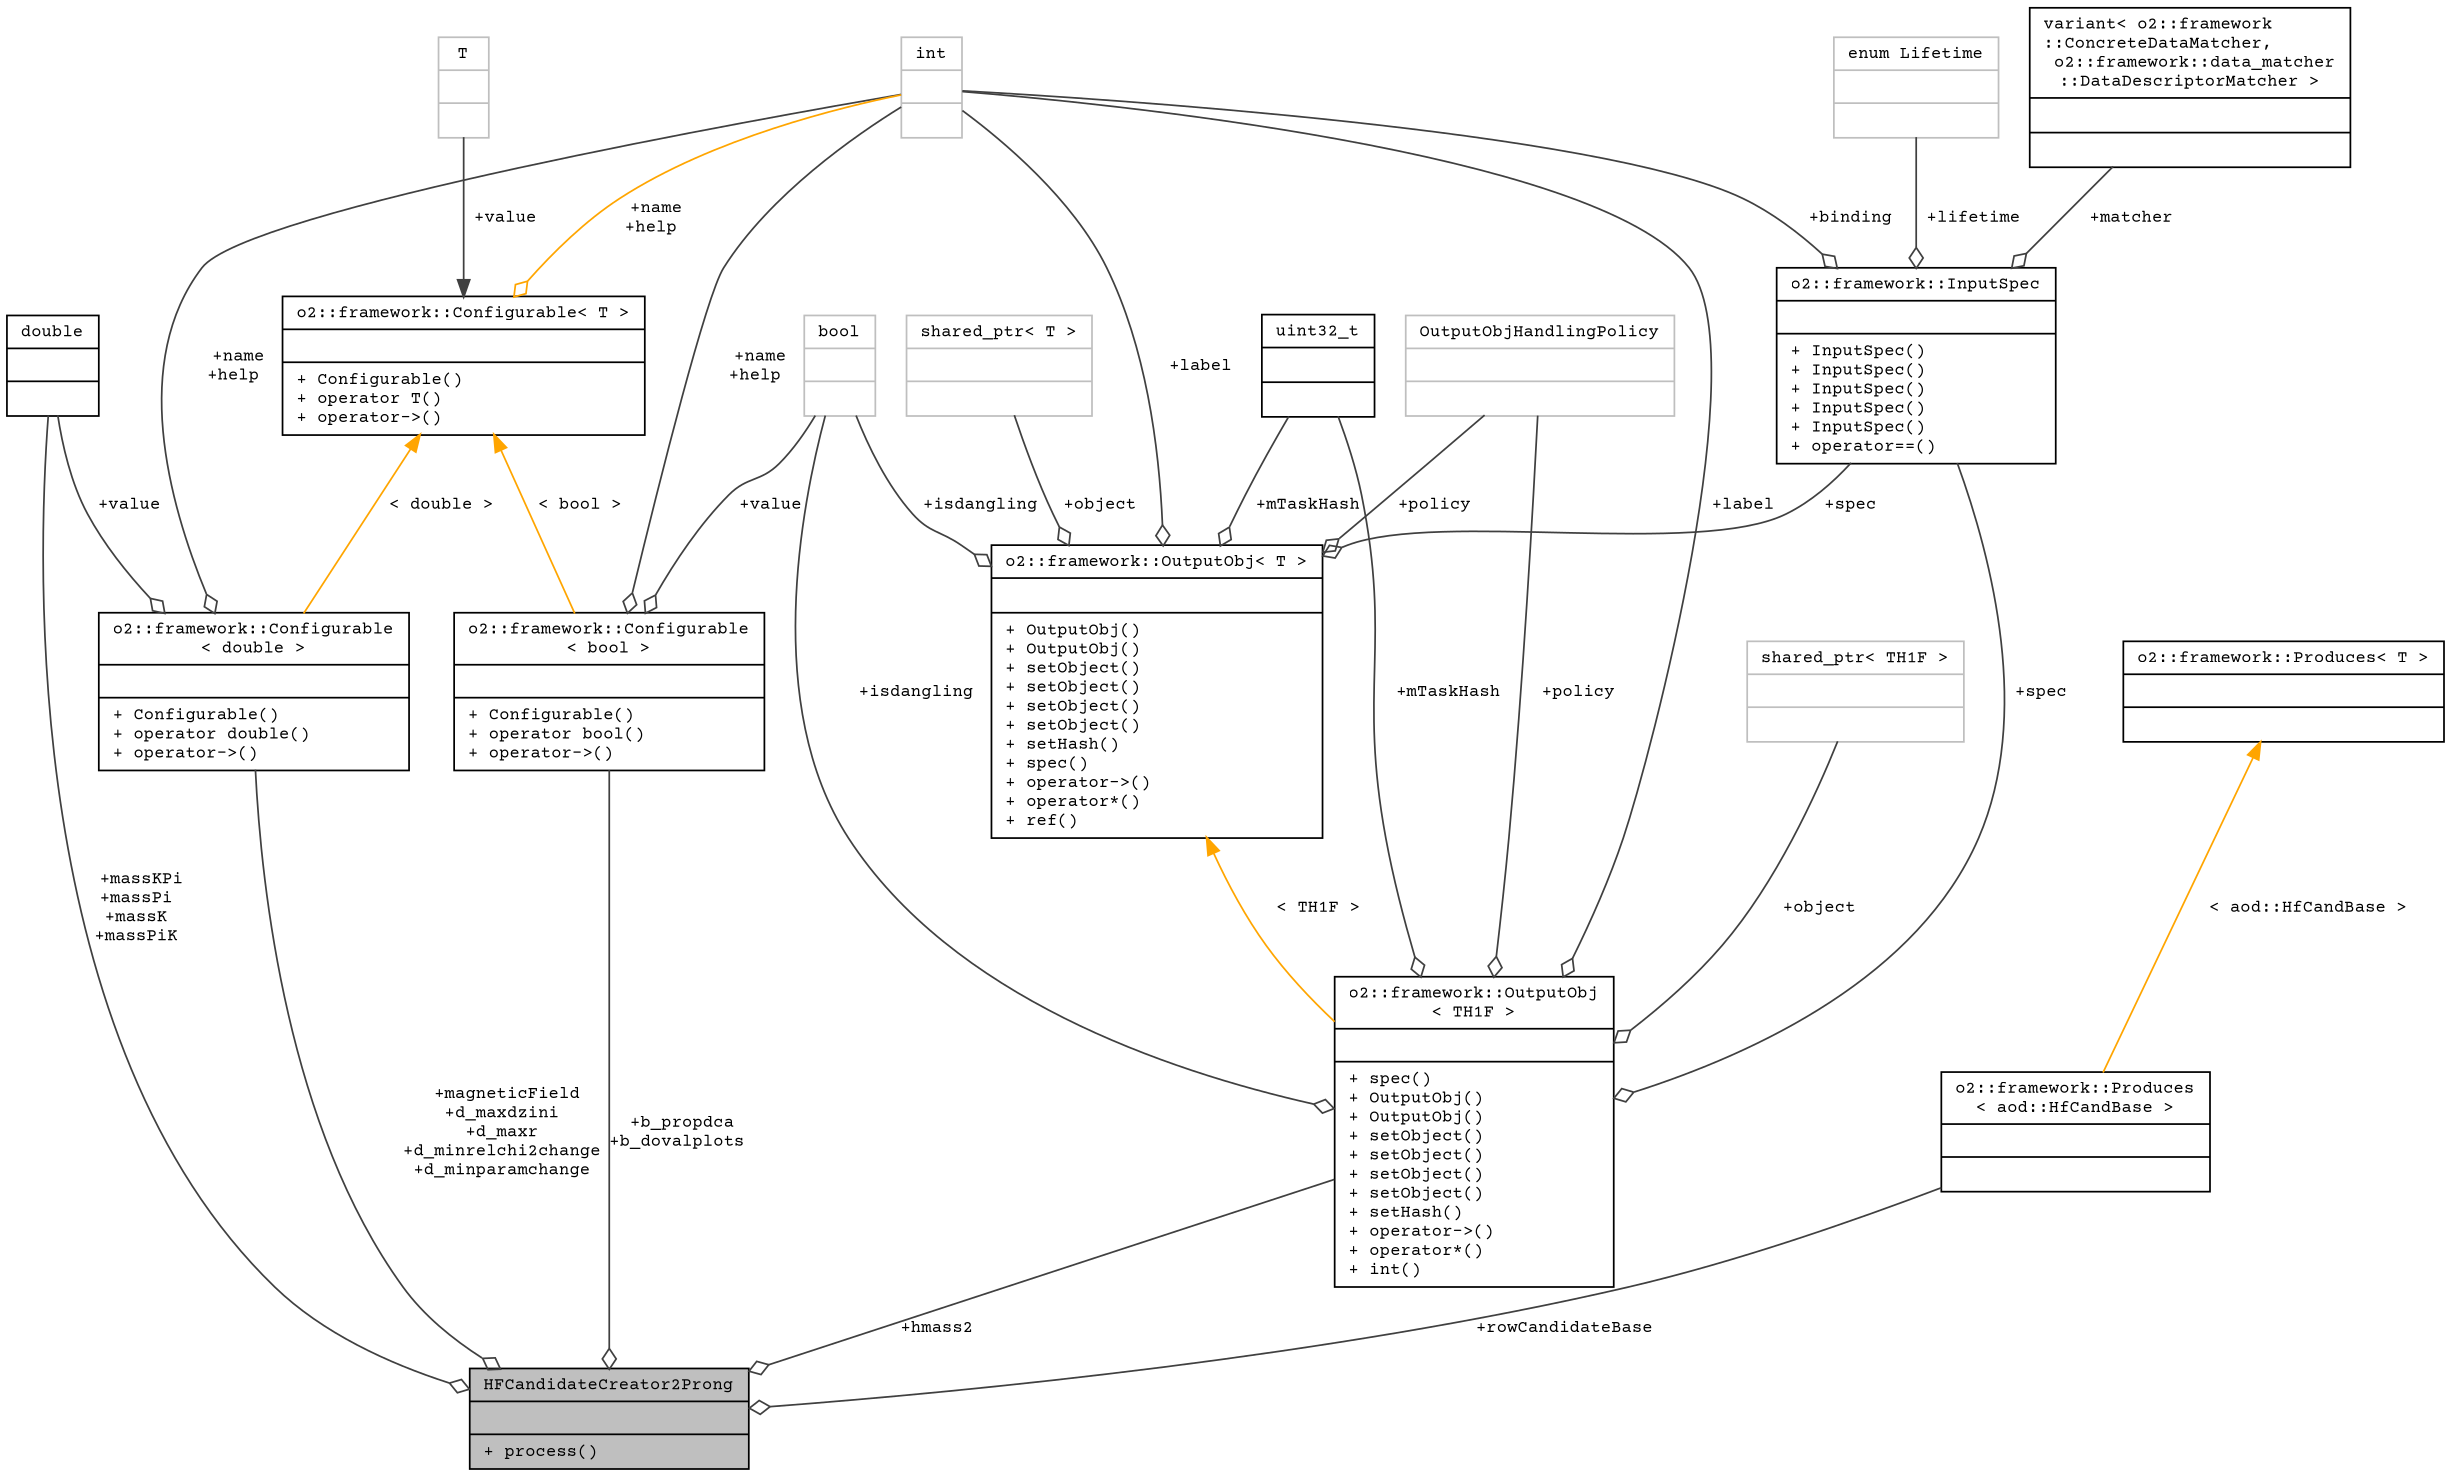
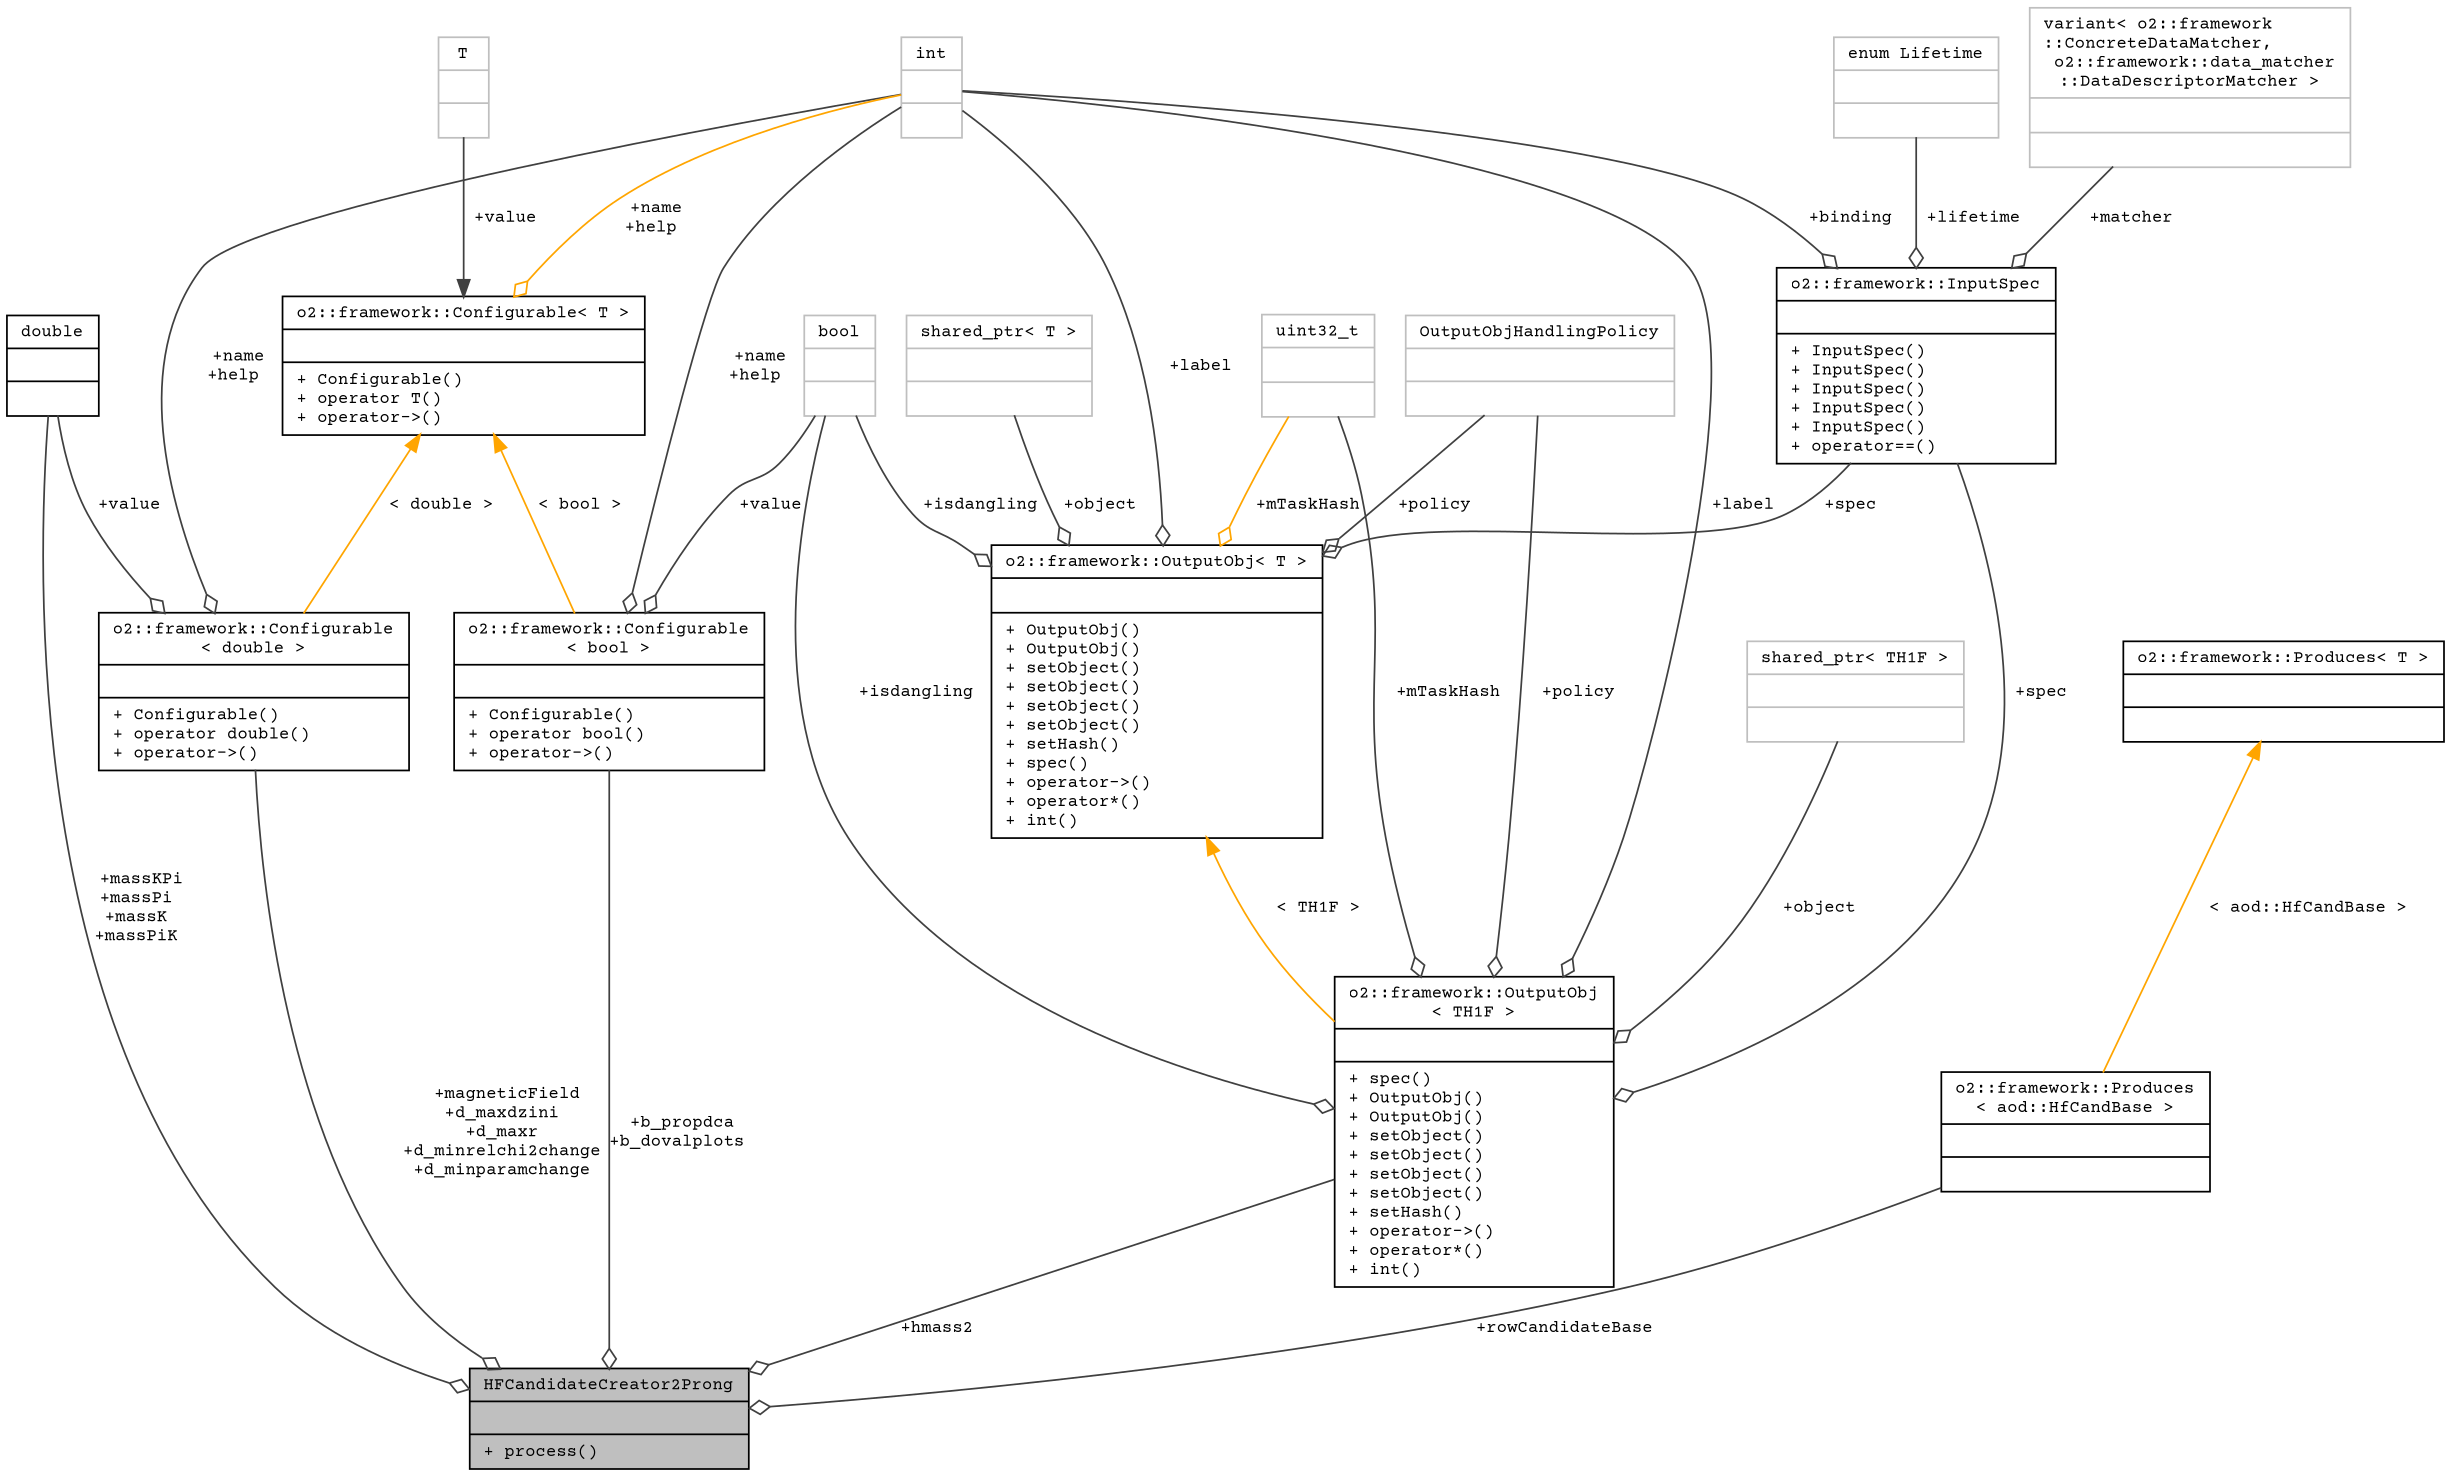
node "variant< o2::framework": color black -> grey75
node "uint32_t": color black -> grey75
edge "uint32_t" -> "o2::framework::OutputObj< T >": color grey25 -> orange
node "o2::framework::OutputObj< T >": text "+ ref()" -> "+ int()"
